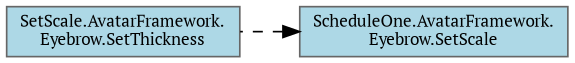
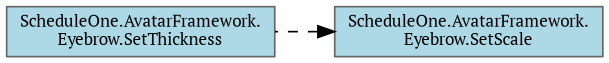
node "SetScale.AvatarFramework. Eyebrow.SetThickness": label "SetScale.AvatarFramework. Eyebrow.SetThickness" -> "ScheduleOne.AvatarFramework. Eyebrow.SetThickness"
